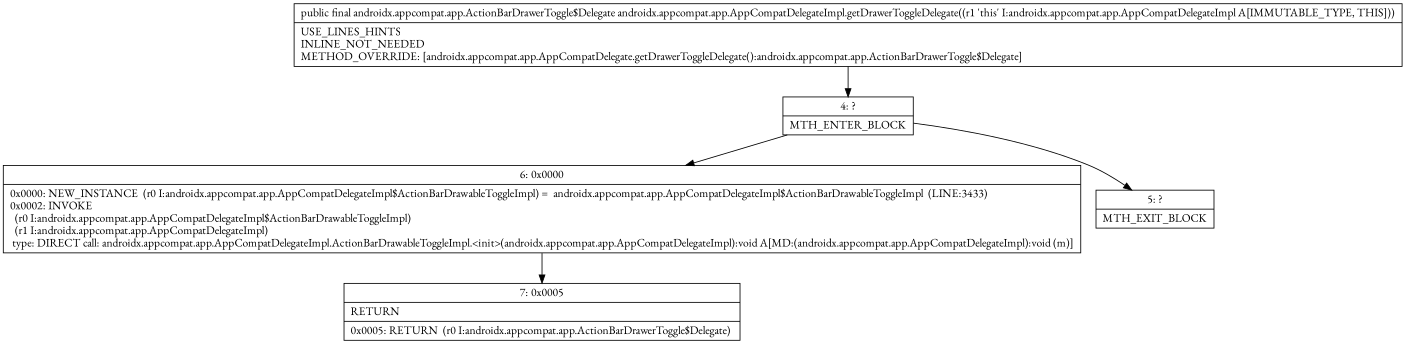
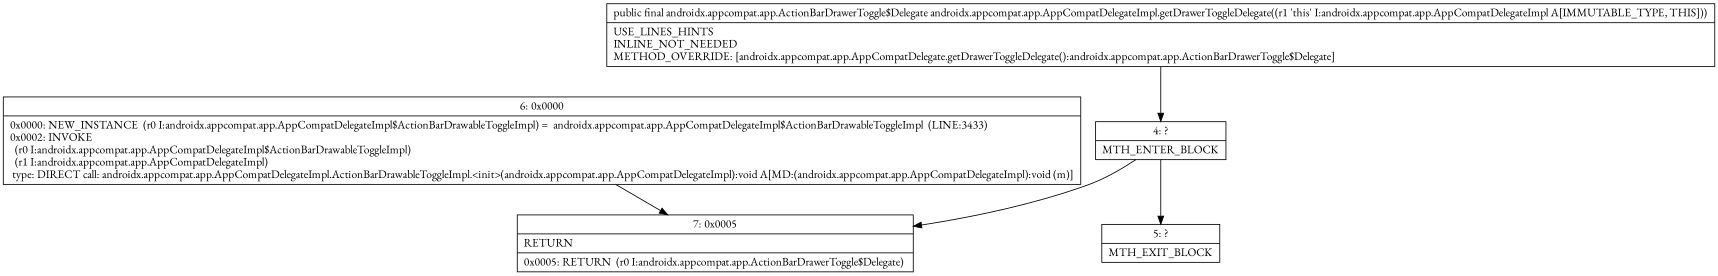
edge "4: ?" -> "6: 0x0000": now "4: ?" -> "7: 0x0005"
